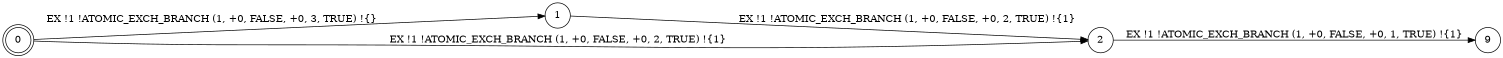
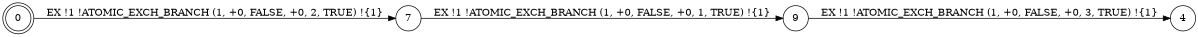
node "1": removed
node "4": added
node "2": label "2" -> "7"
